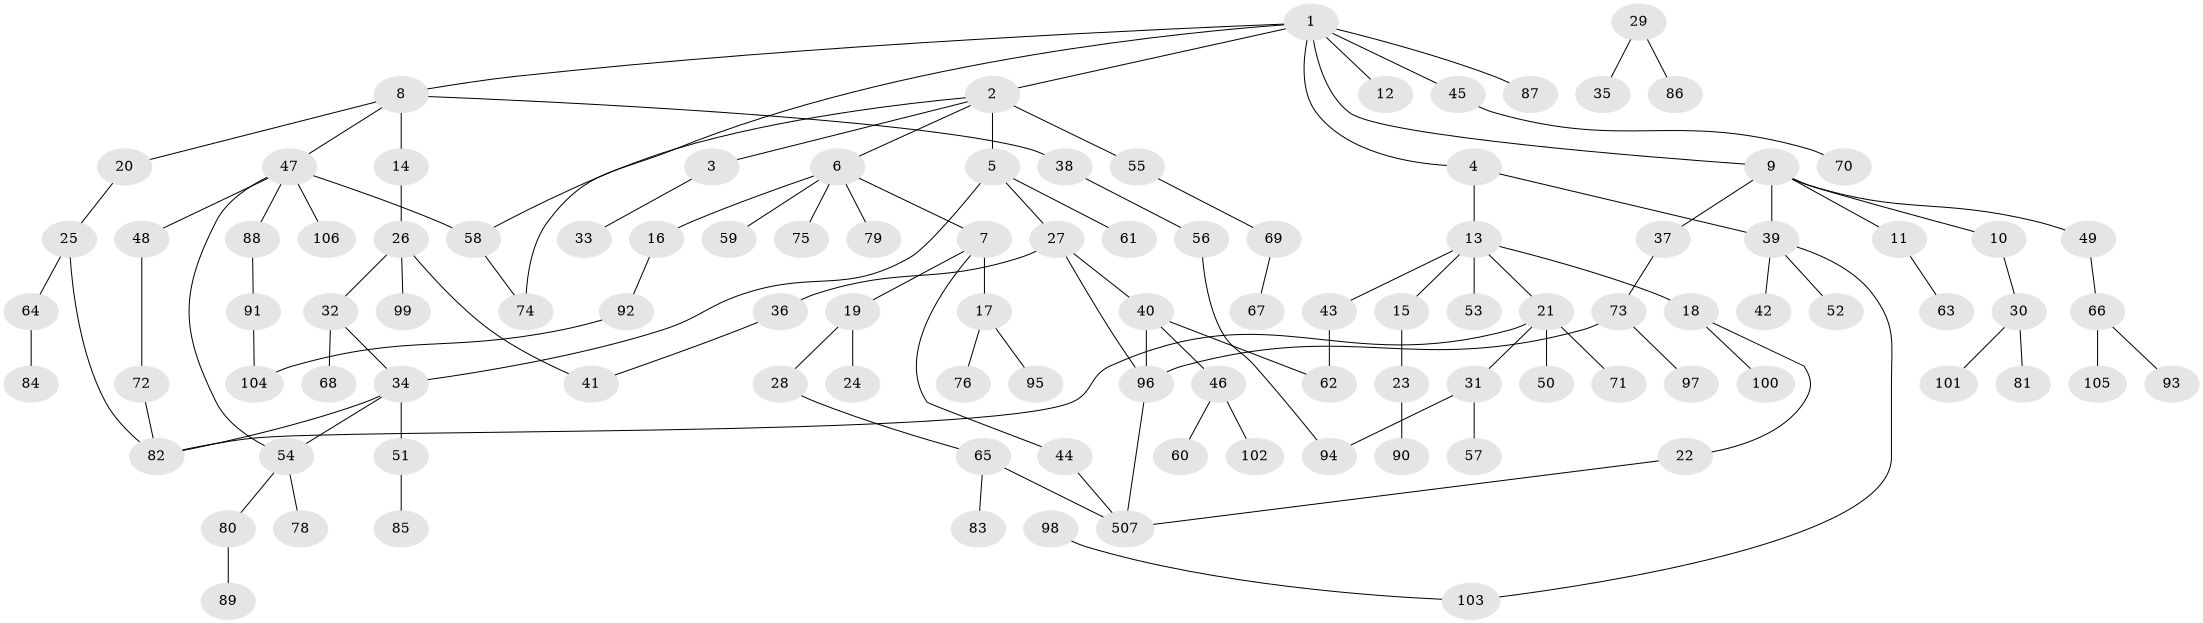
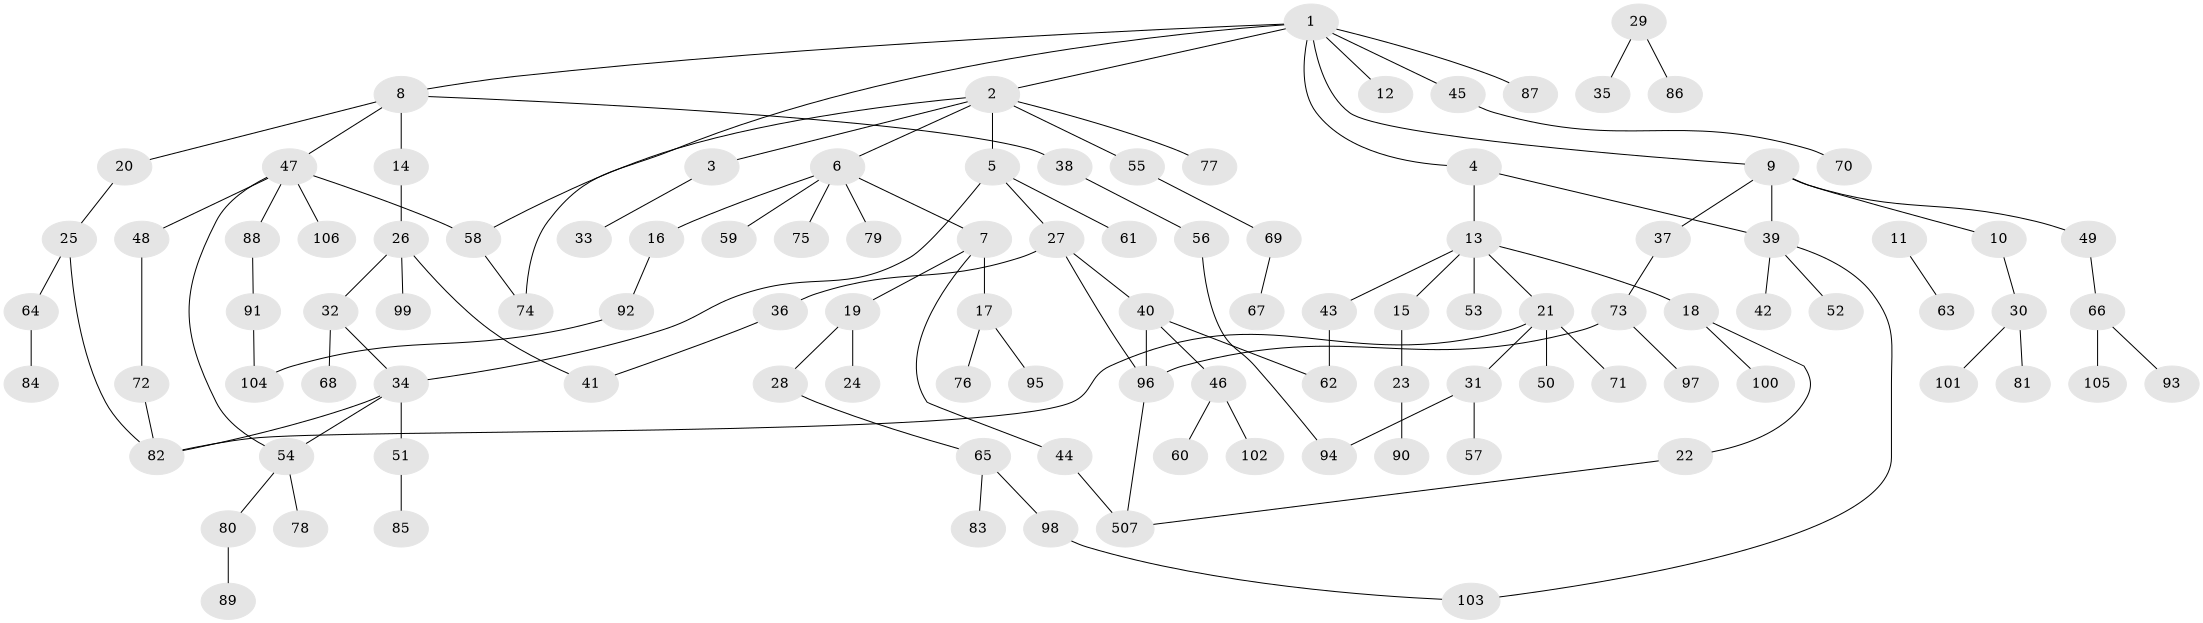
node "77": added
edge "9" -- "11": removed
edge "65" -- "507": now "65" -- "98"
